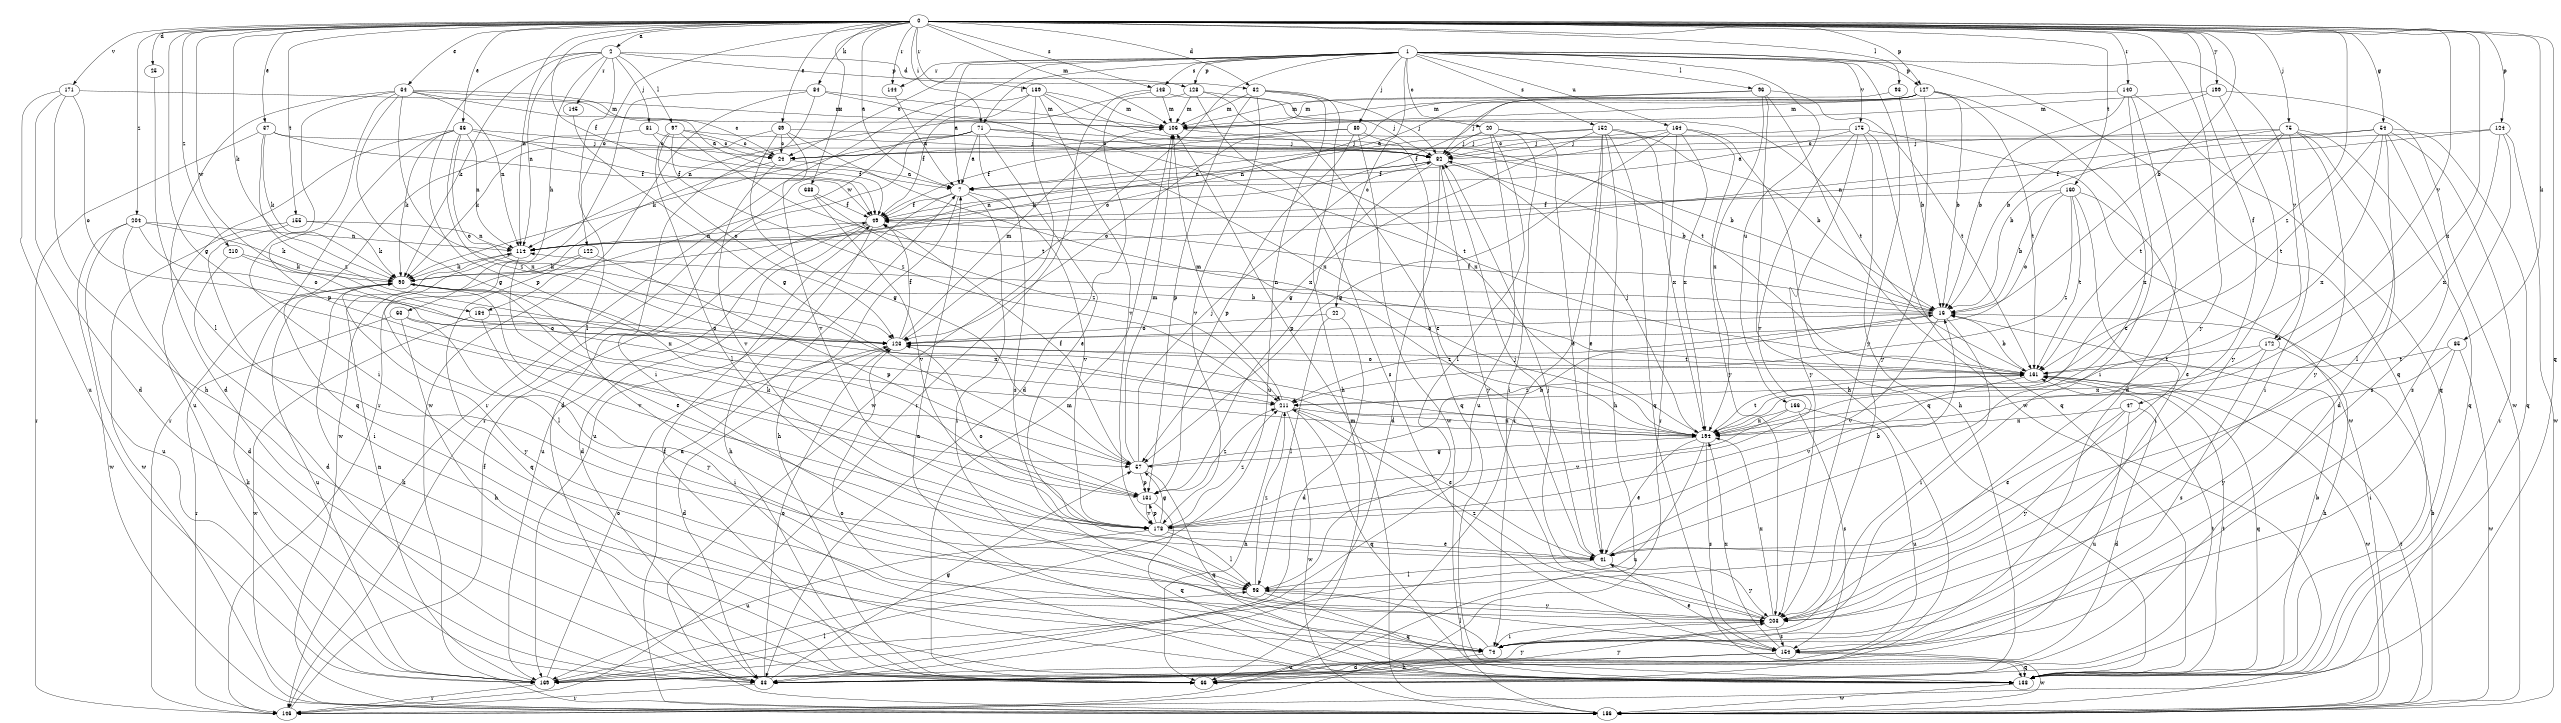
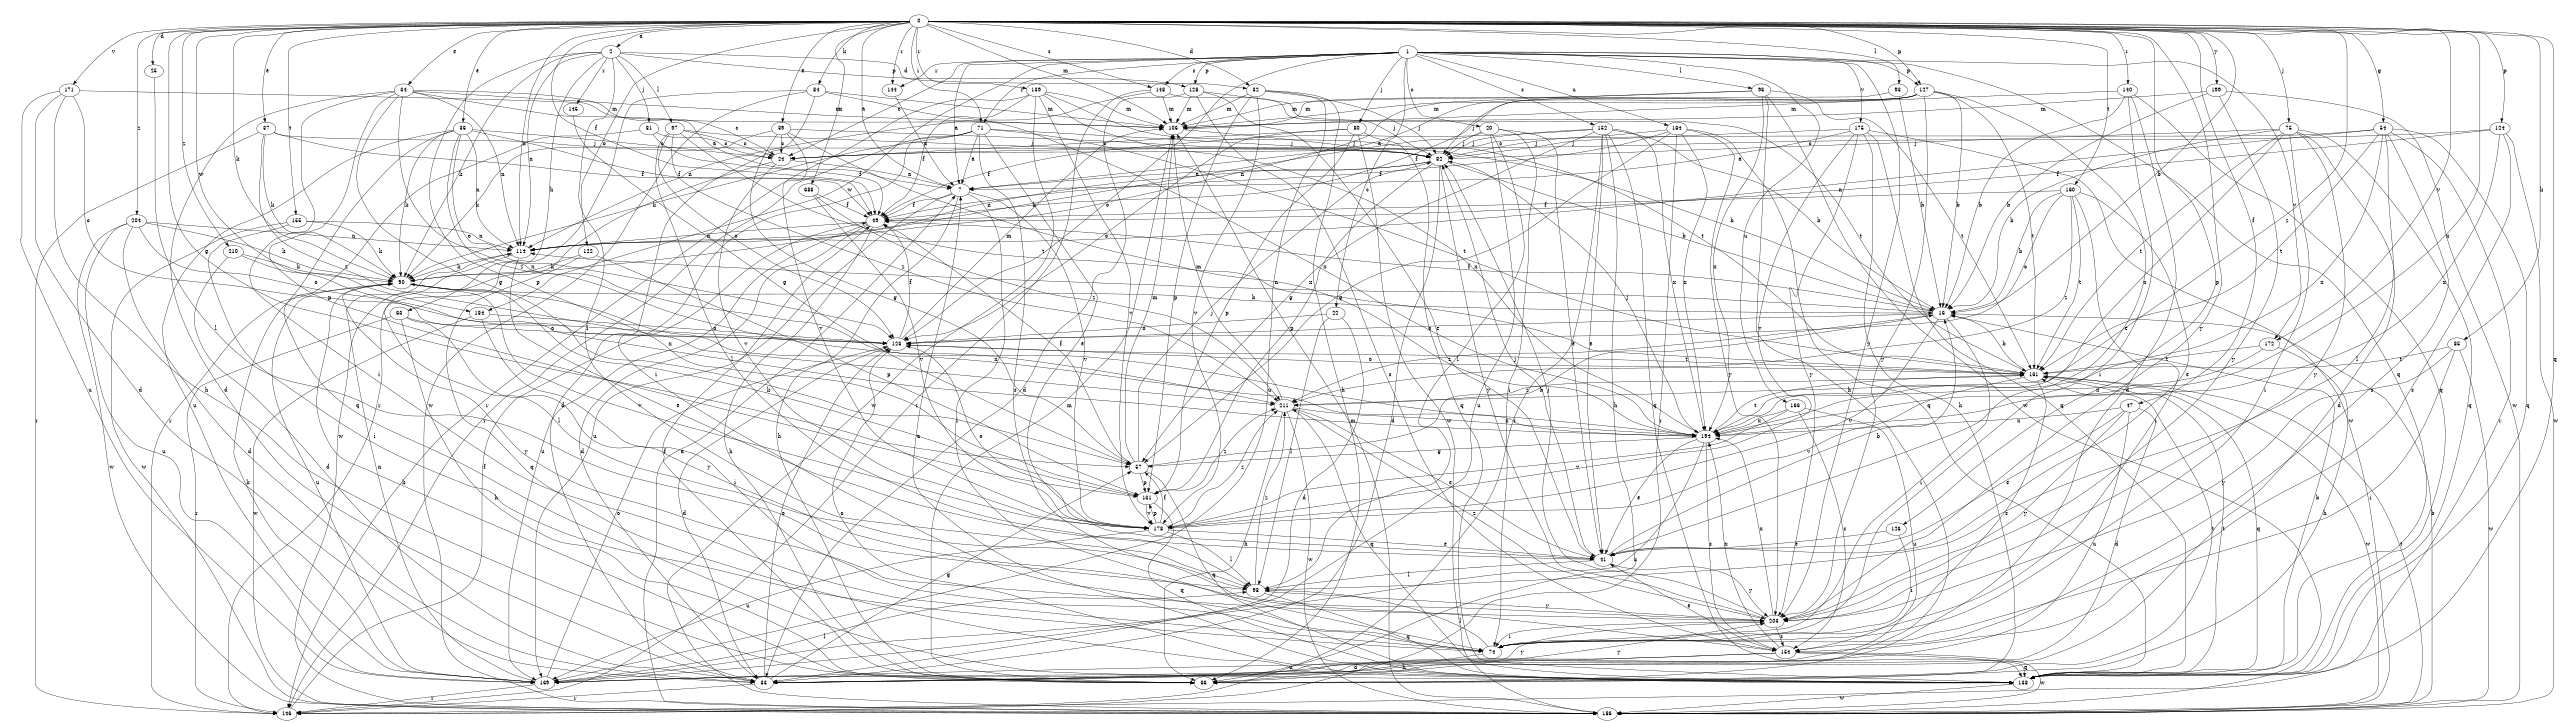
edge "178" -> "57": label "g" -> "f"
node "126": added
edge "172" -> "154": now "161" -> "154"
